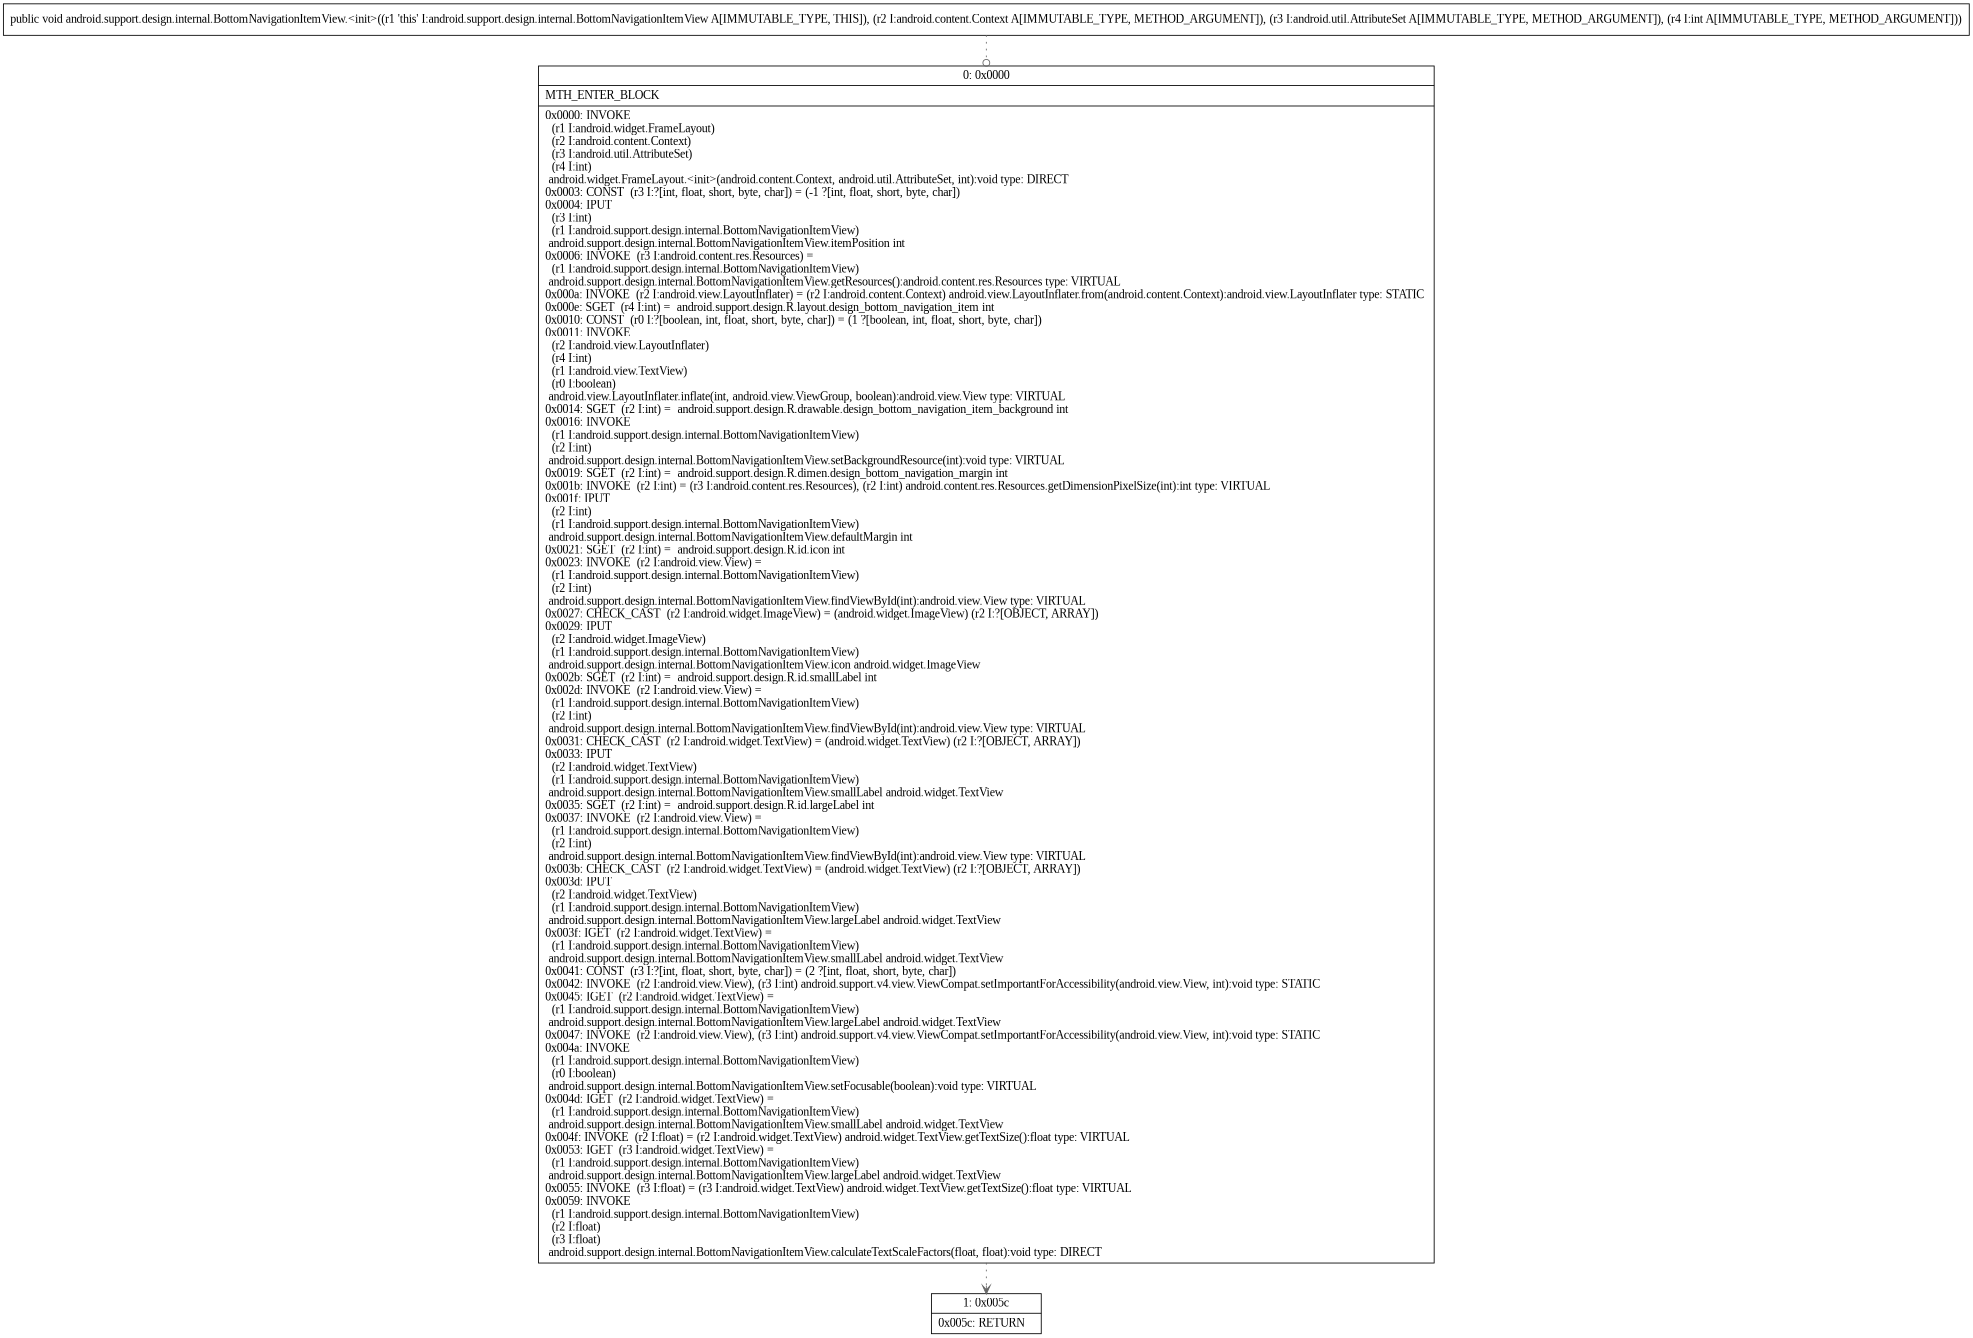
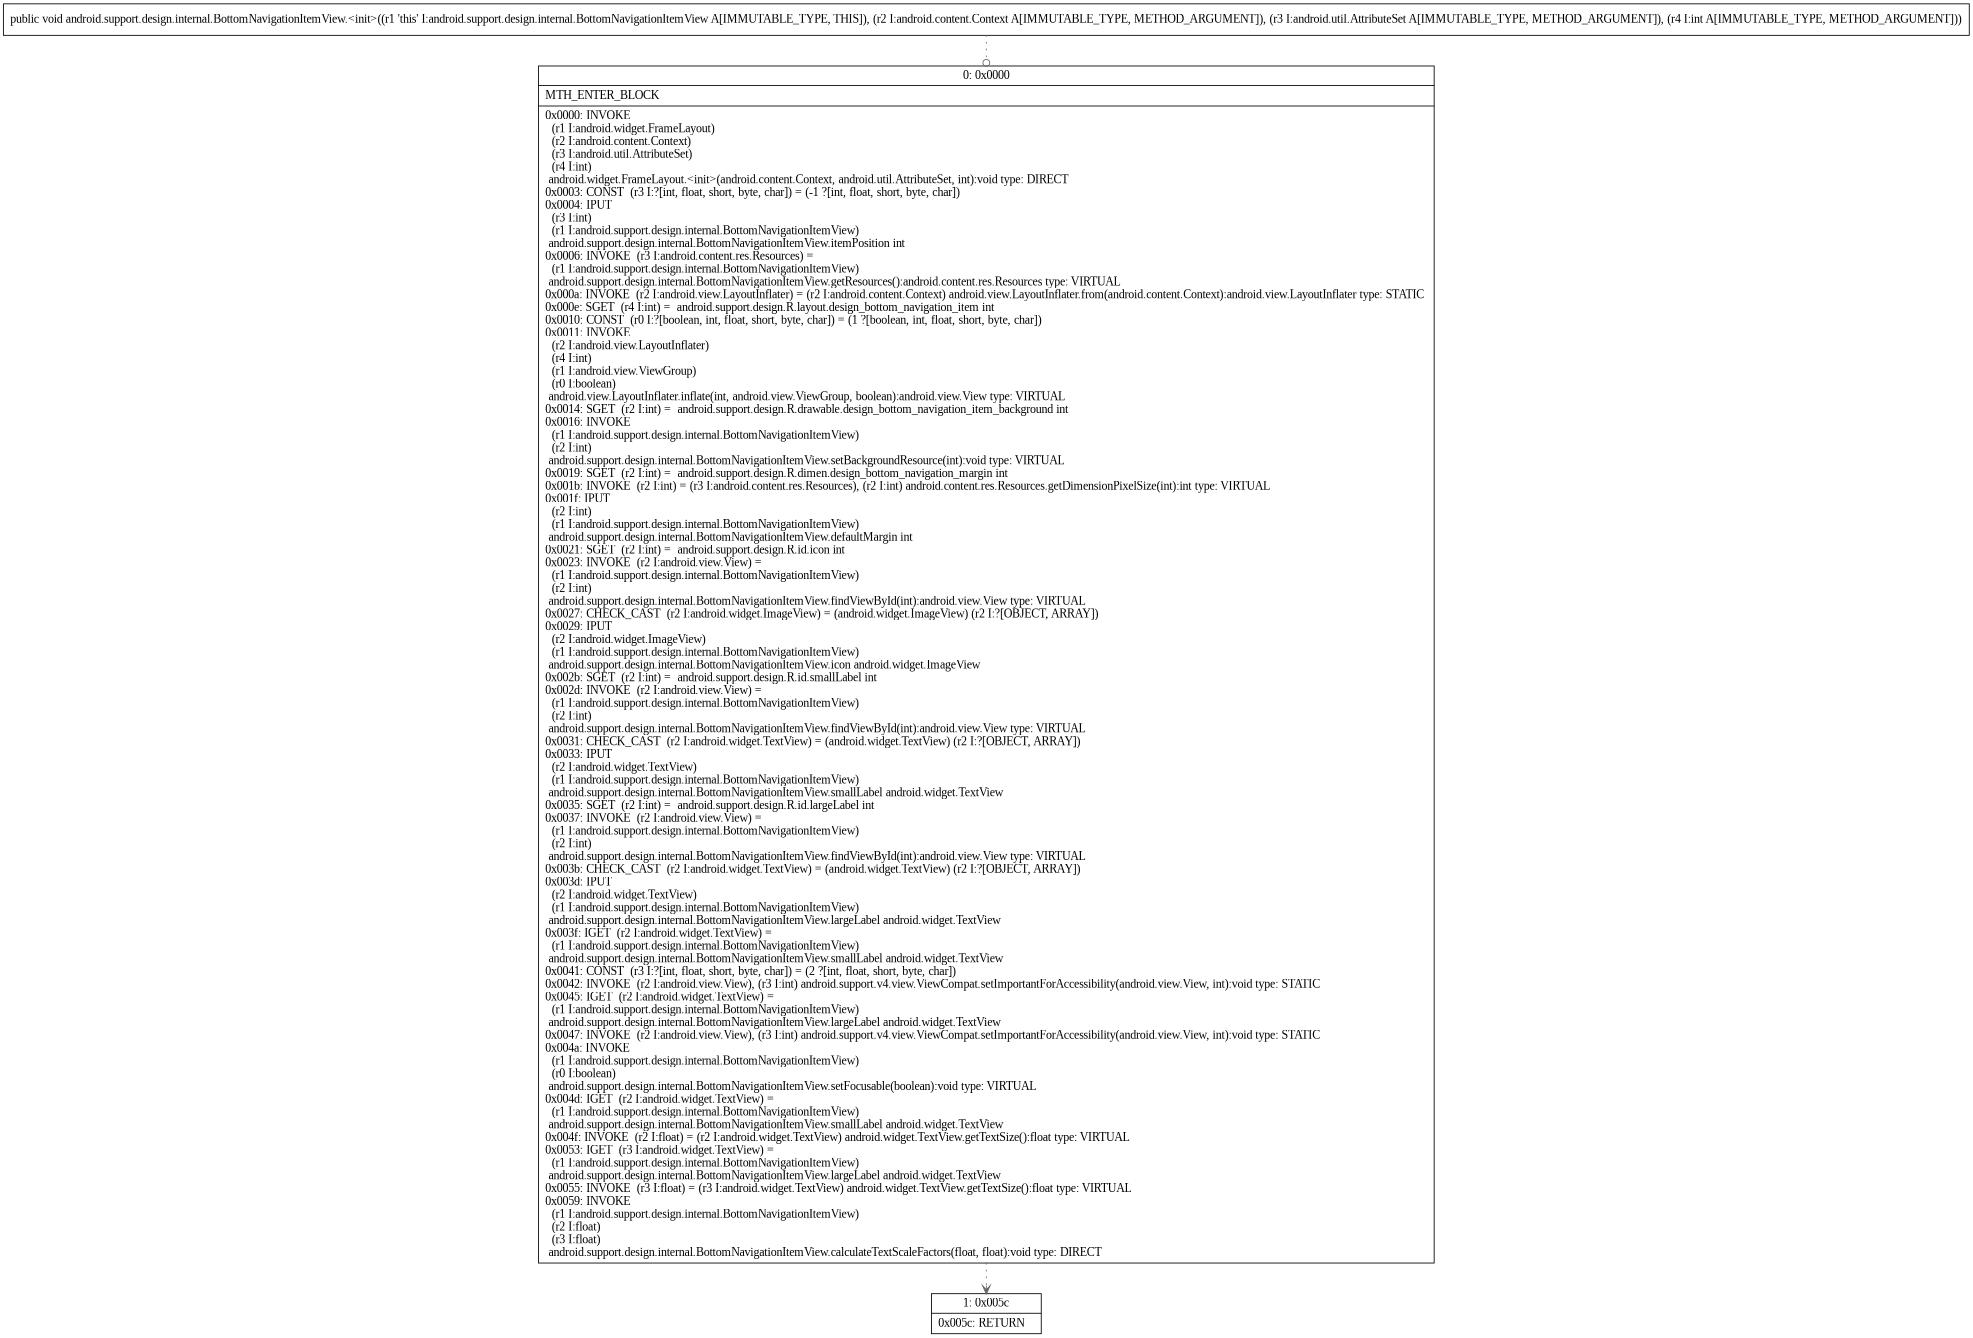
node "0: 0x0000": text "(r1 I:android.view.TextView)" -> "(r1 I:android.view.ViewGroup)"
